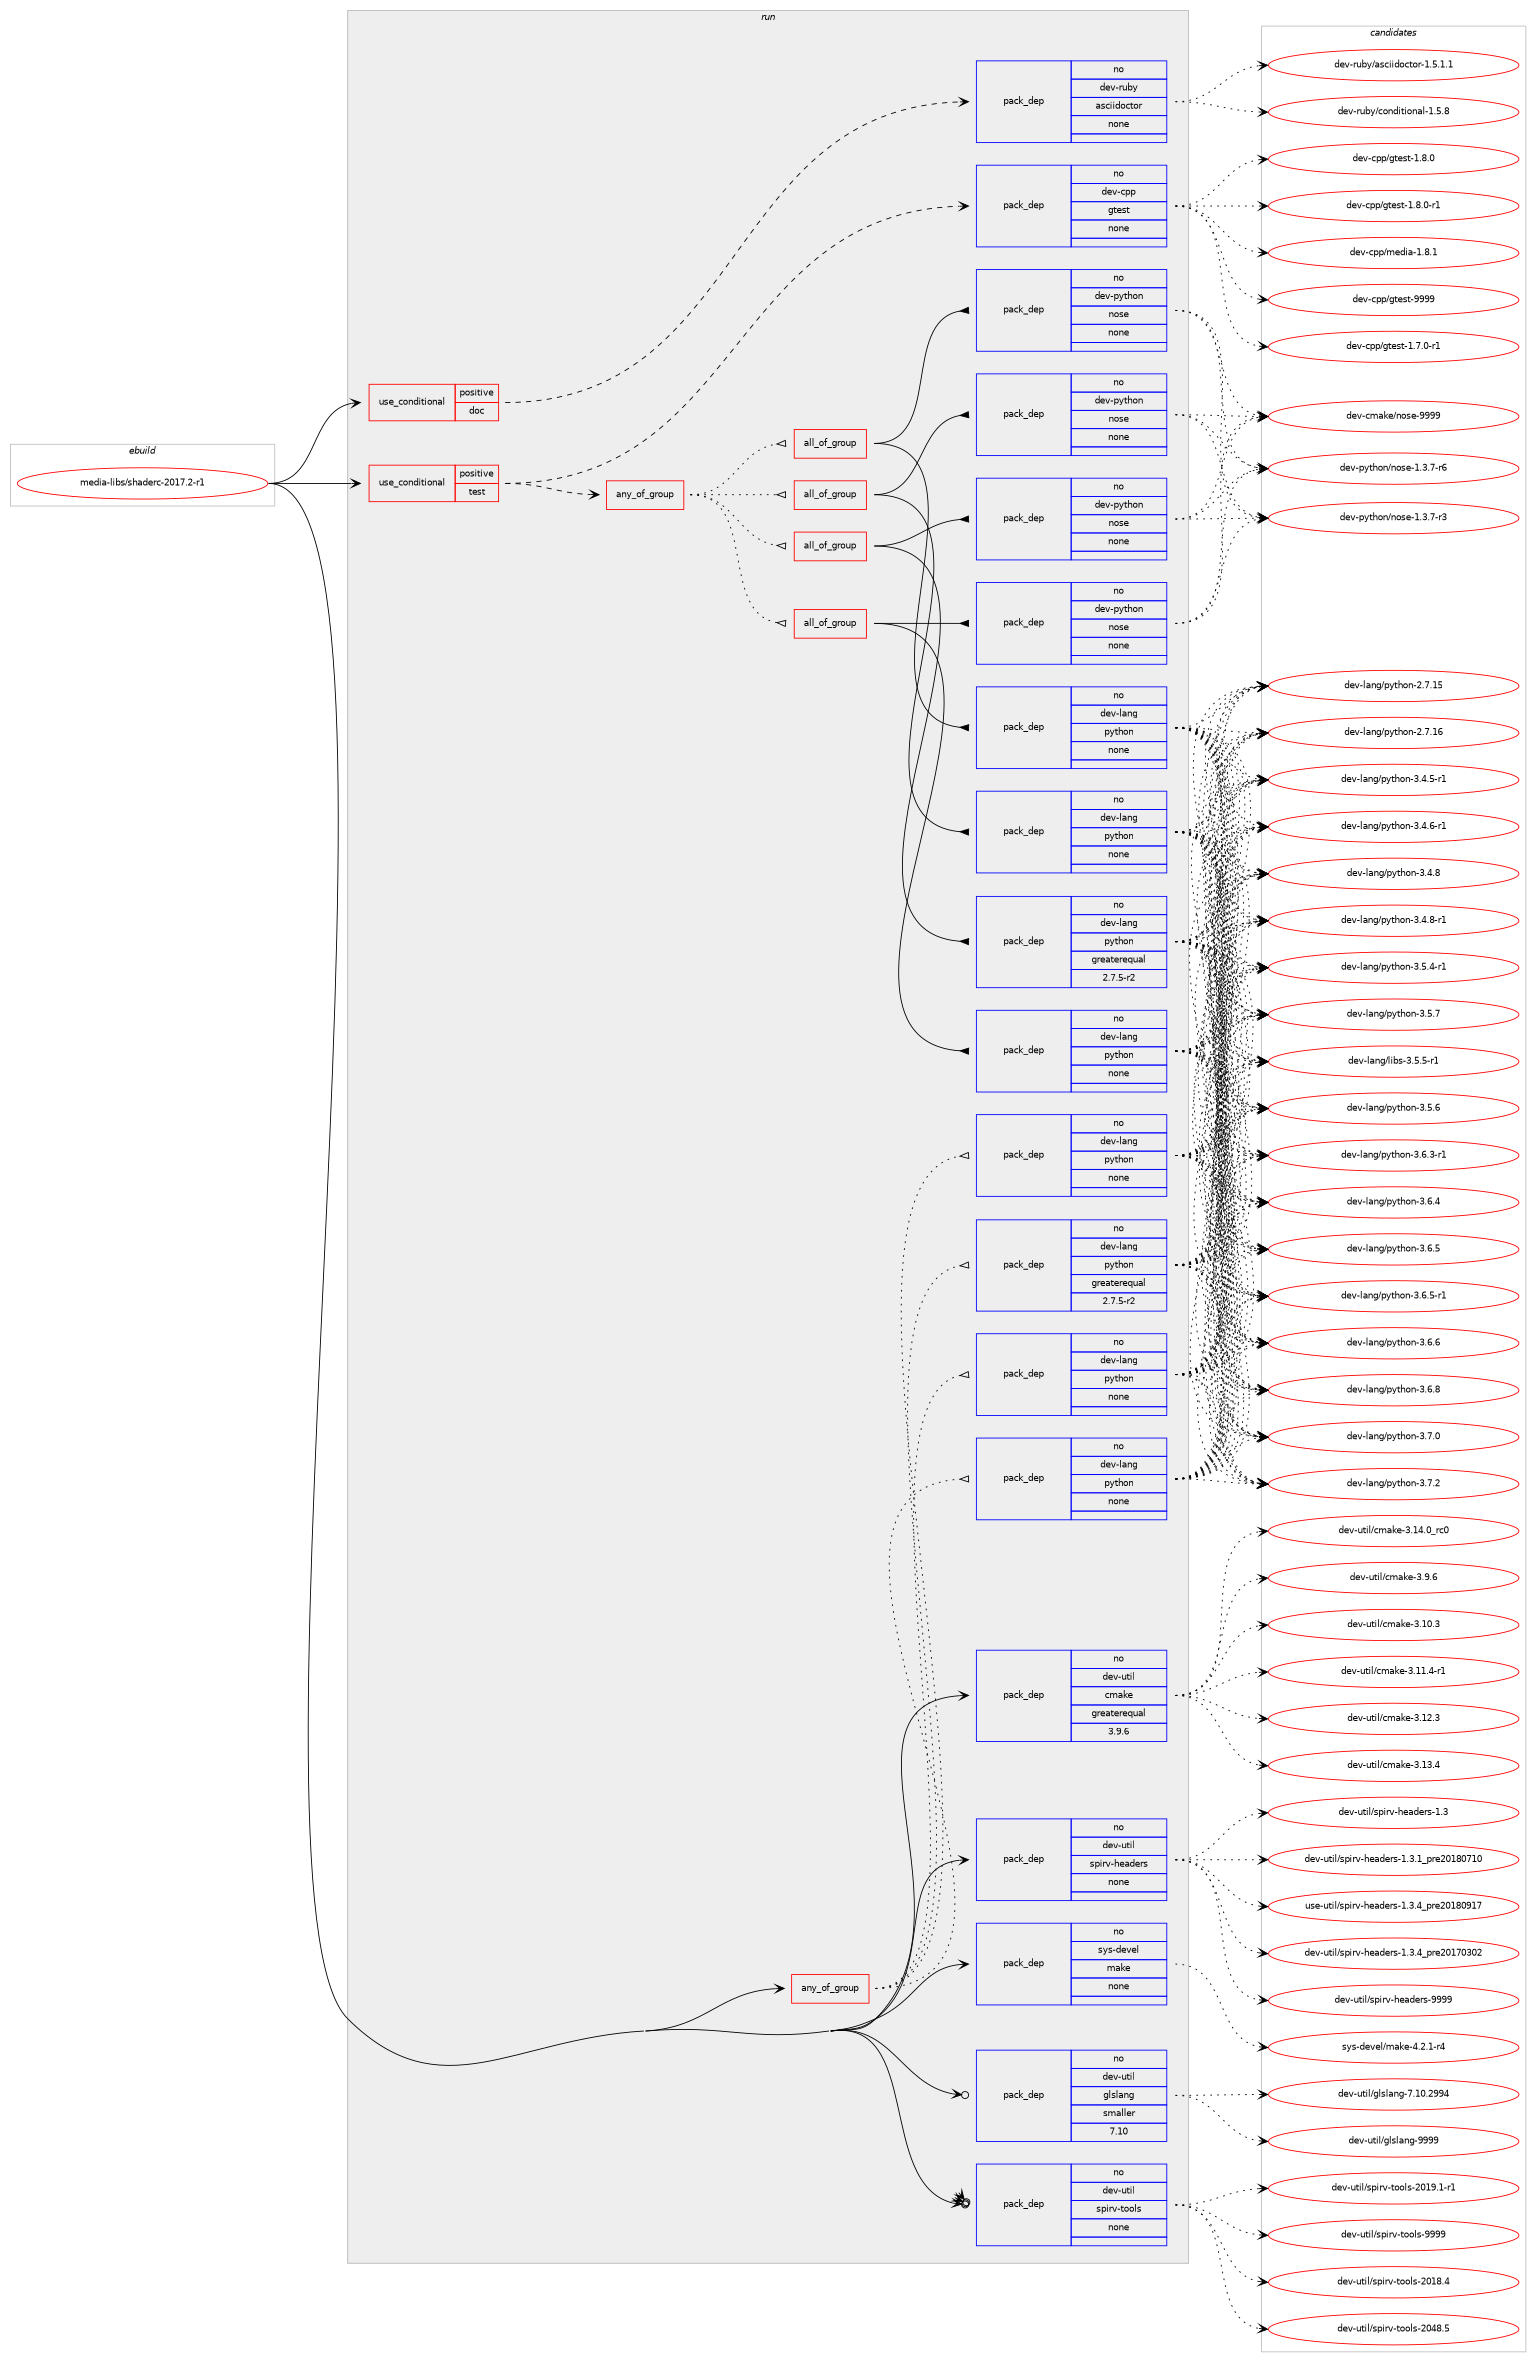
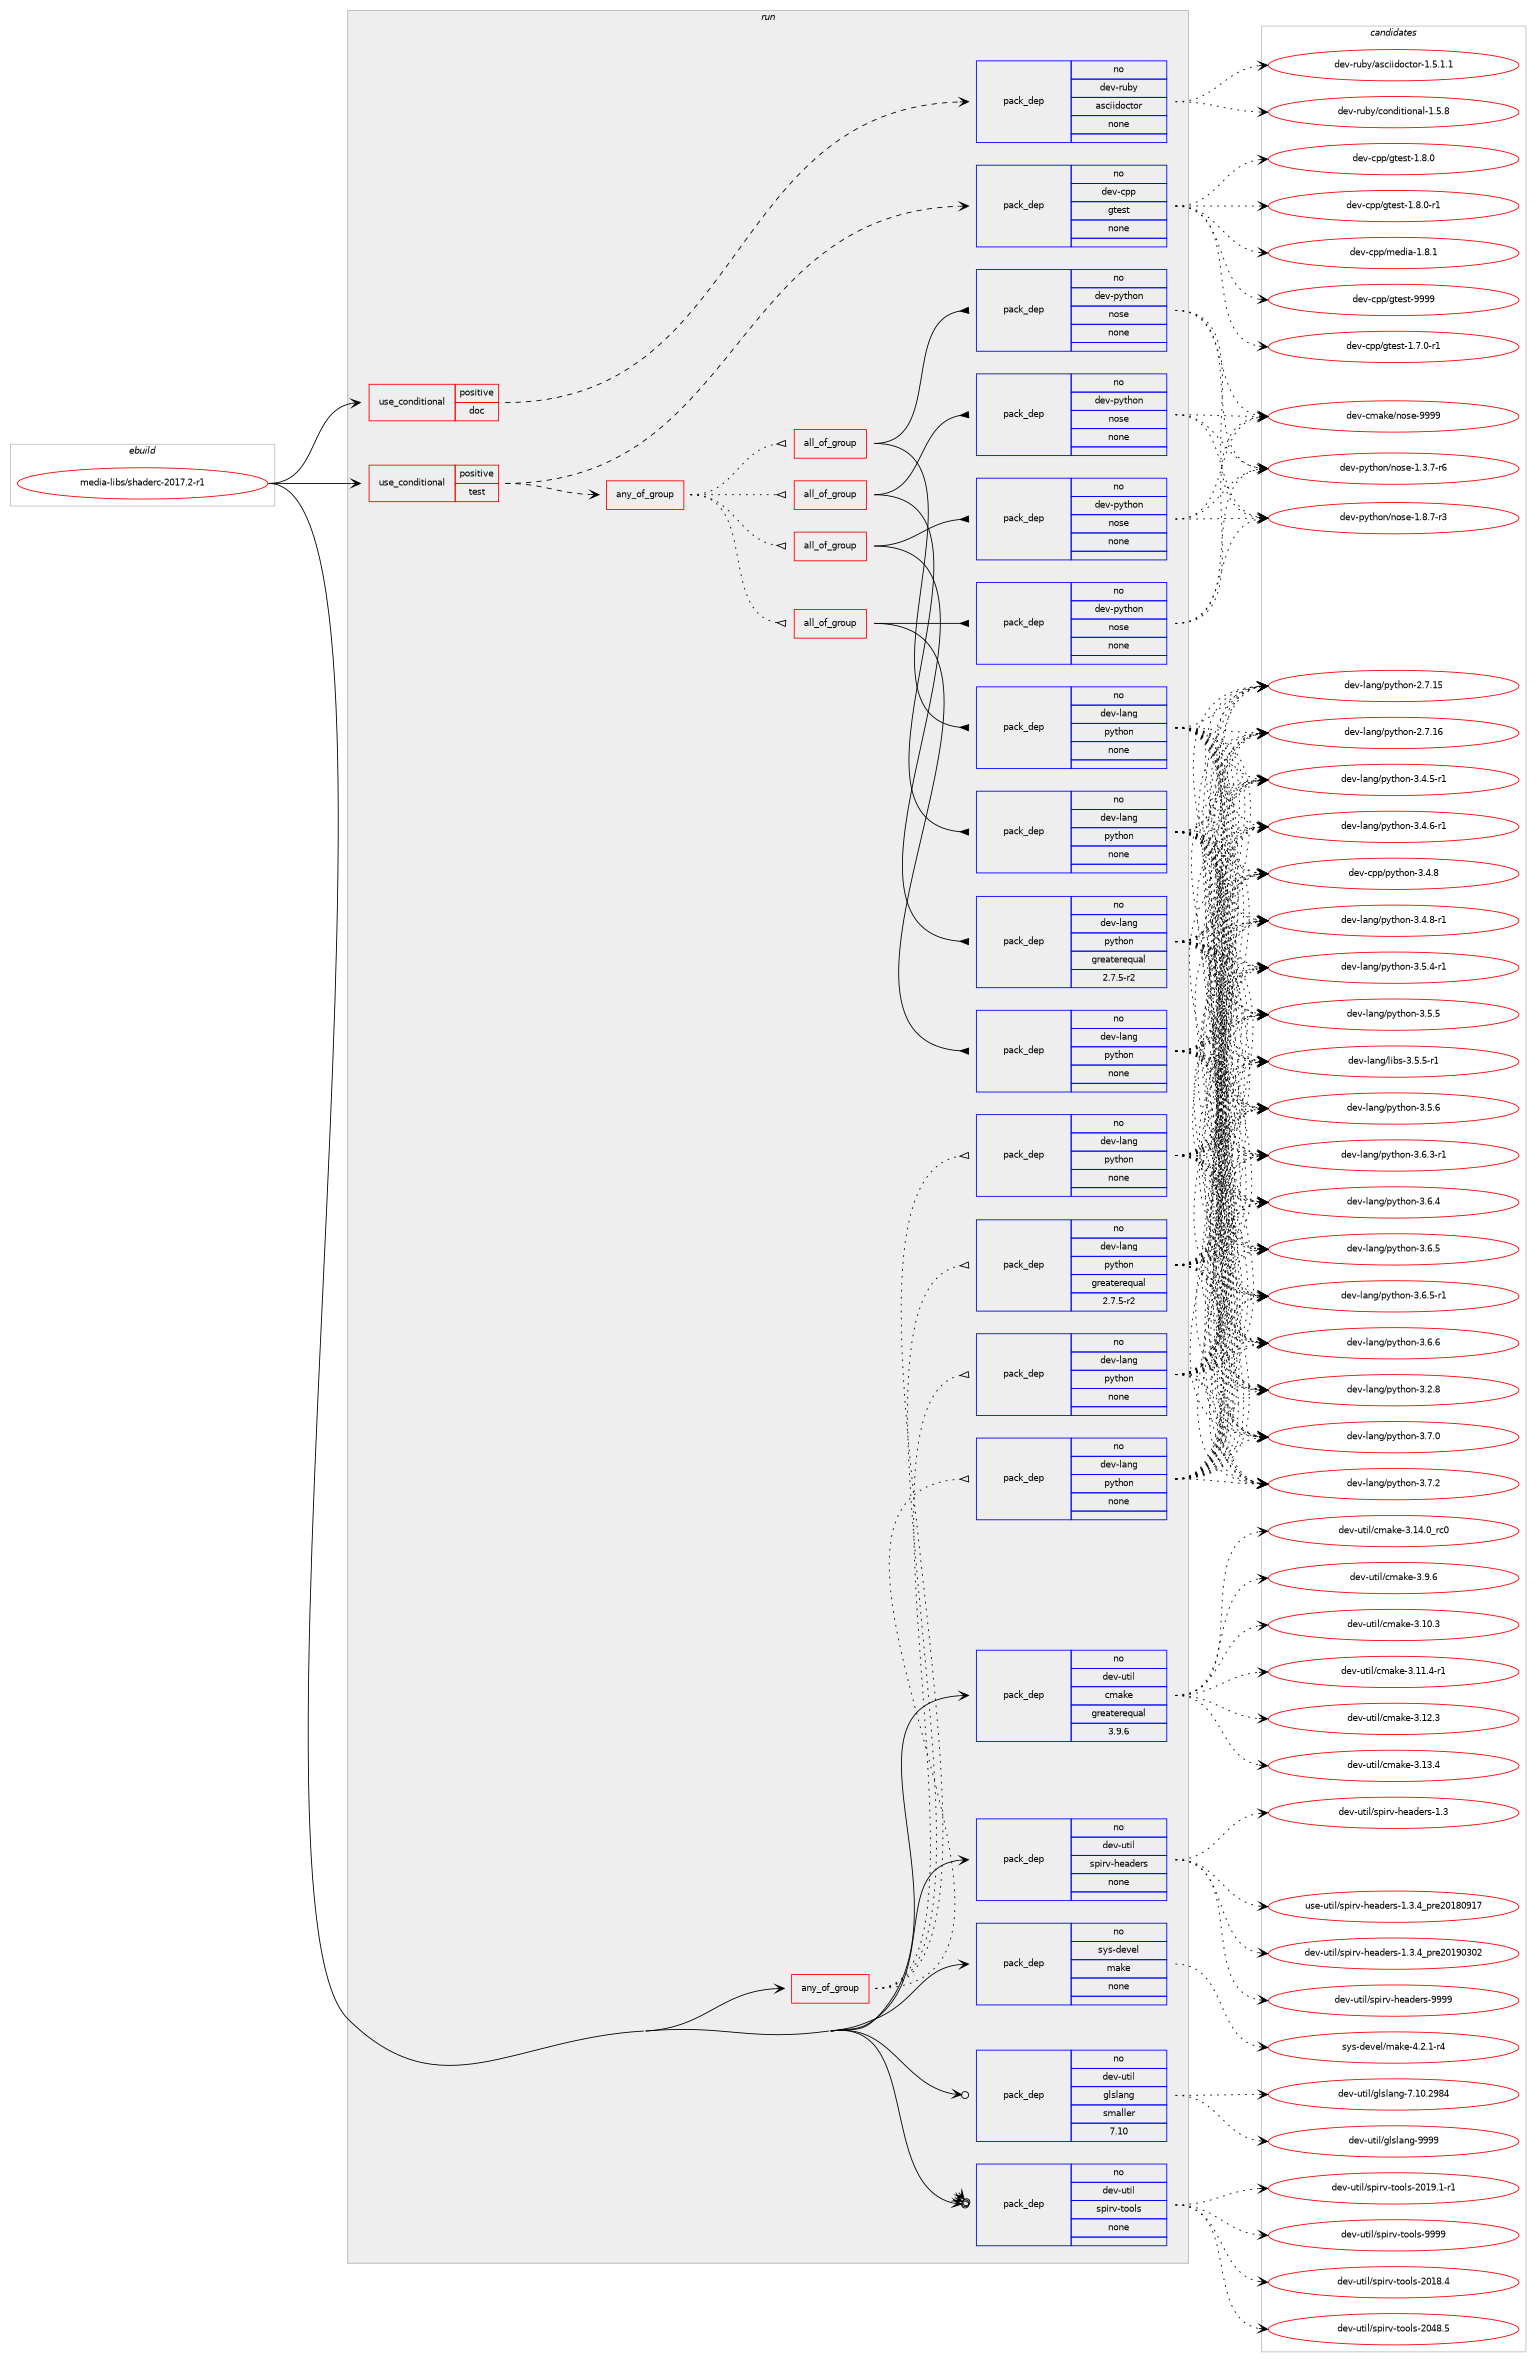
node "dev-python/nose-1.3.7-r3": label "dev-python/nose-1.3.7-r3" -> "dev-python/nose-1.8.7-r3"
node "dev-lang/python-3.4.8": label "dev-lang/python-3.4.8" -> "dev-cpp/python-3.4.8"
node "dev-lang/python-3.5.7": label "dev-lang/python-3.5.7" -> "dev-lang/python-3.5.5"
node "dev-lang/python-3.6.8": label "dev-lang/python-3.6.8" -> "dev-lang/python-3.2.8"
node "dev-util/spirv-headers-1.3.1_pre20180710": removed
node "dev-util/spirv-headers-1.3.4_pre20170302": label "dev-util/spirv-headers-1.3.4_pre20170302" -> "dev-util/spirv-headers-1.3.4_pre20190302"
node "dev-util/glslang-7.10.2994": label "dev-util/glslang-7.10.2994" -> "dev-util/glslang-7.10.2984"
